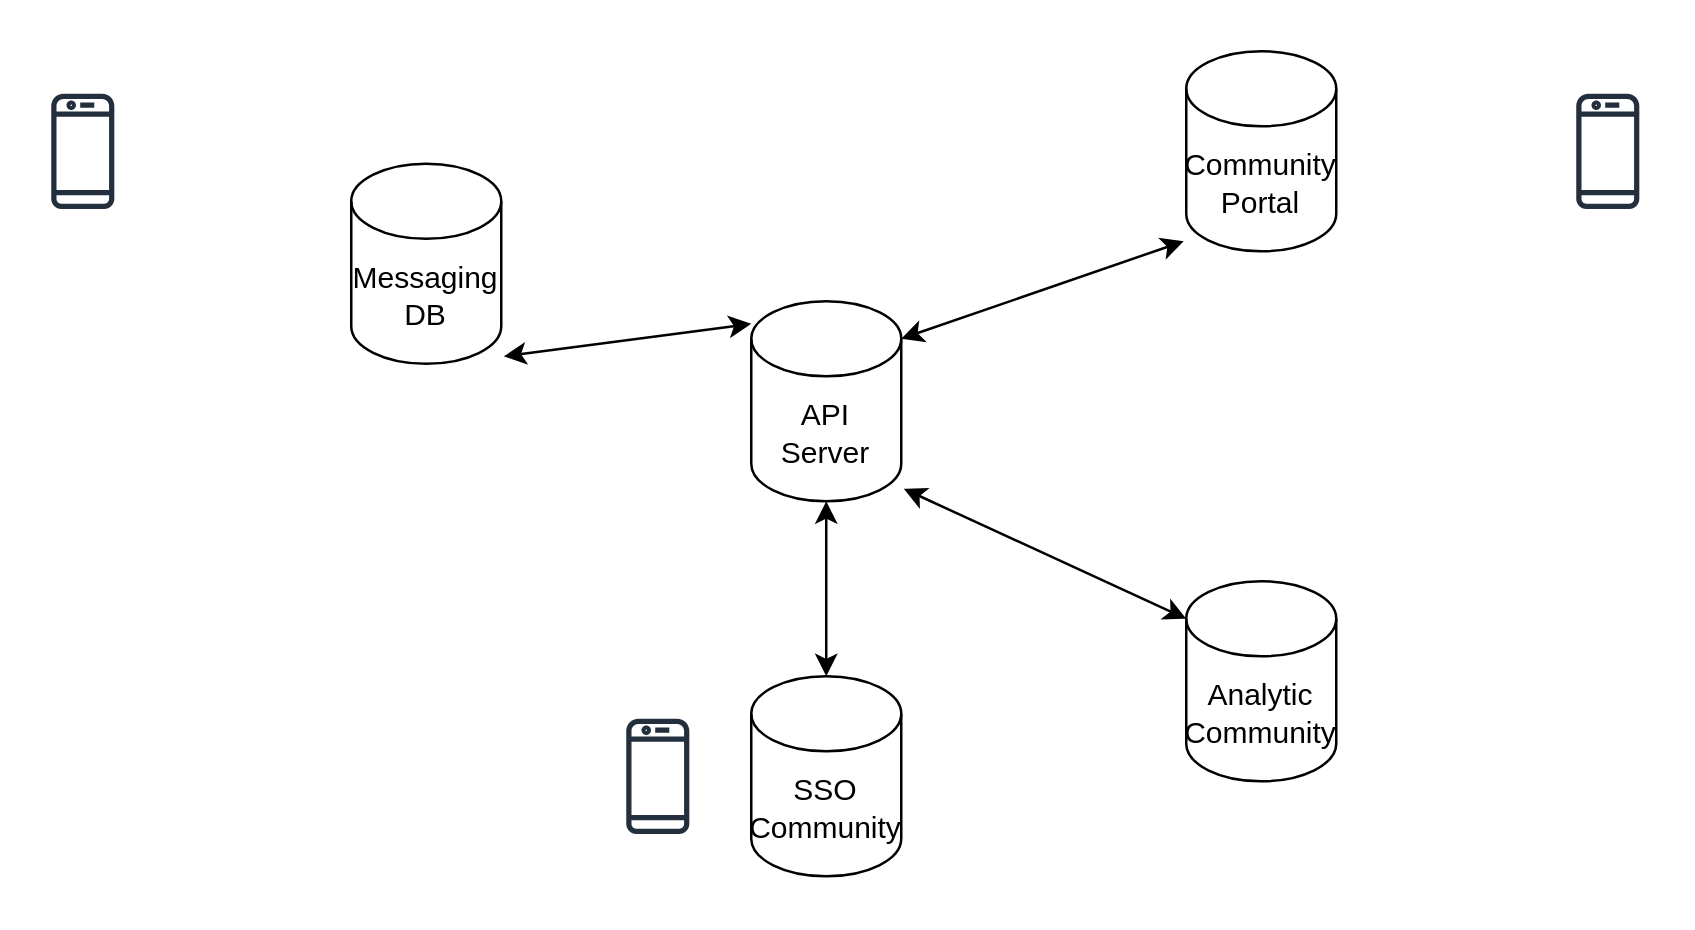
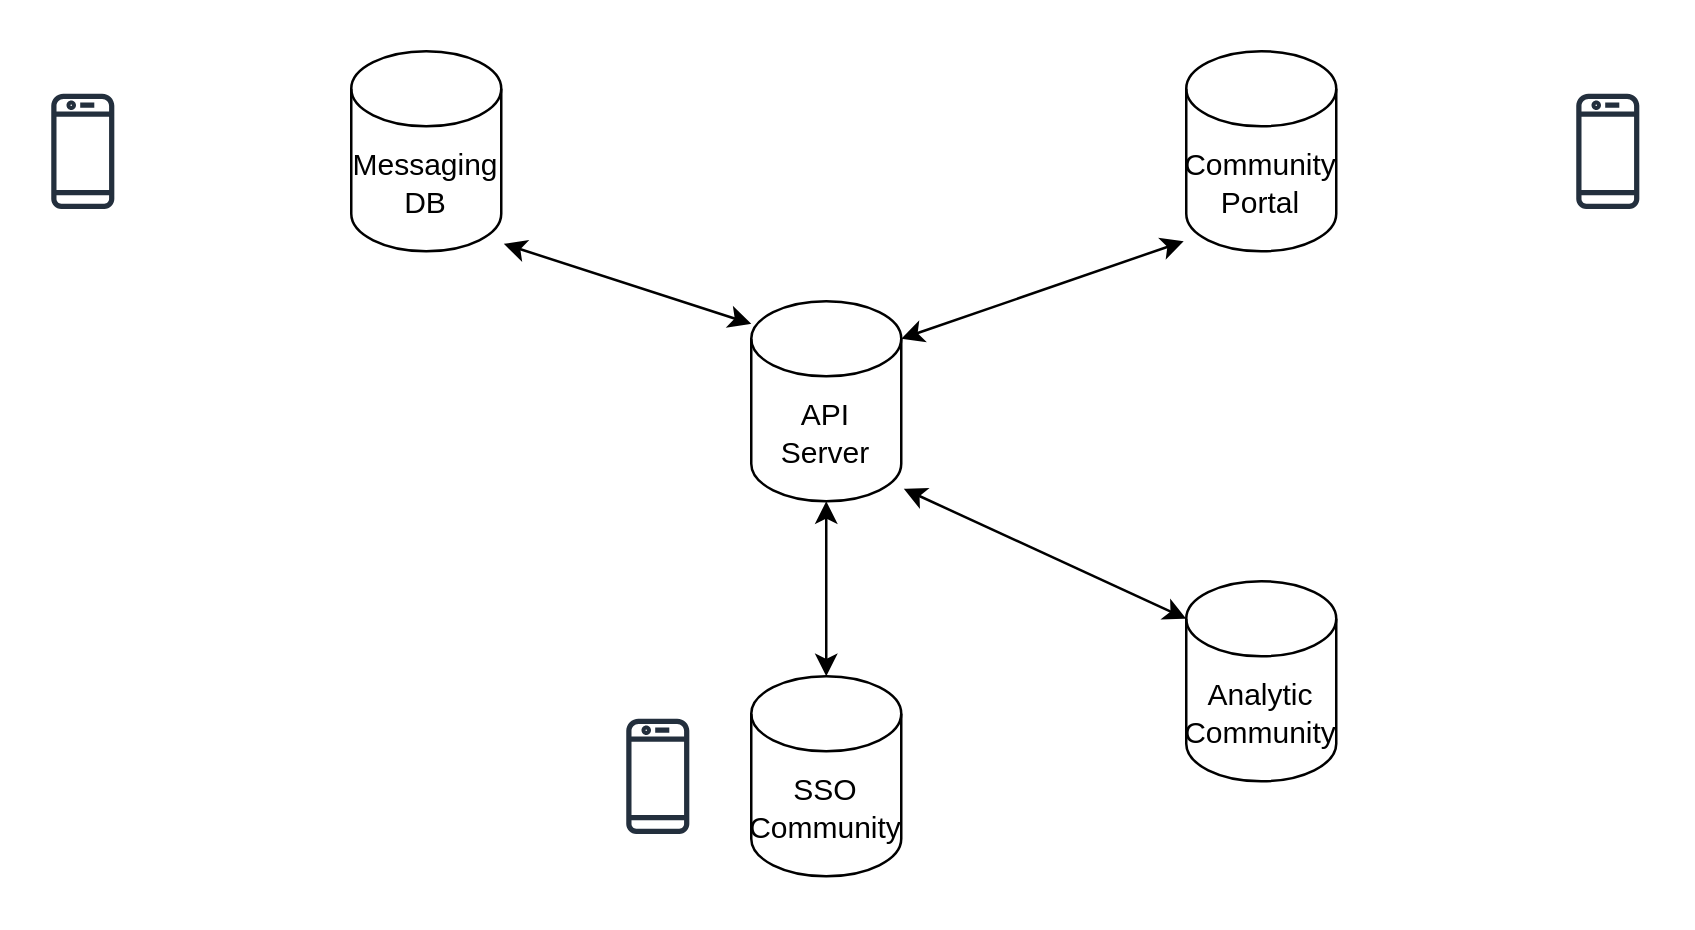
node "Messaging DB": moved (426, 264) -> (426, 151)
